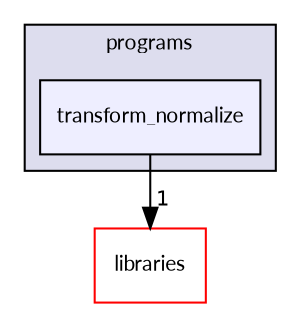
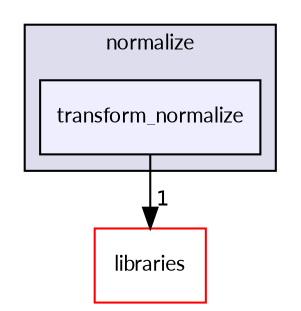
cluster "programs": label "programs" -> "normalize"
